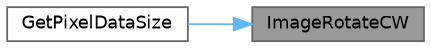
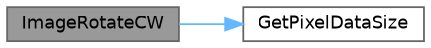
edge "GetPixelDataSize" -> "ImageRotateCW": reversed
